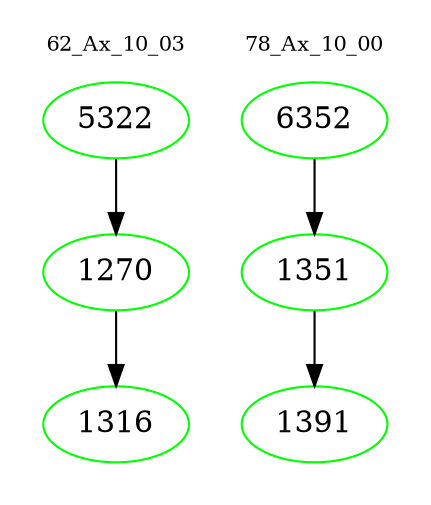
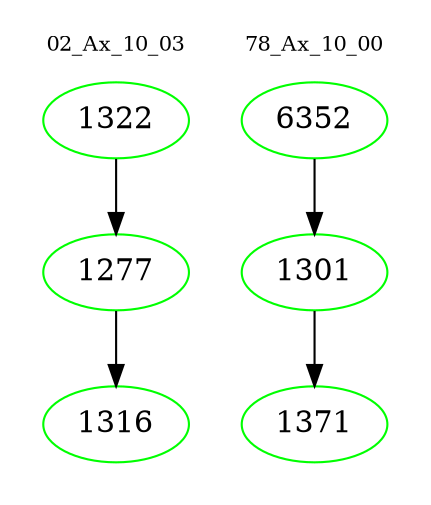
cluster "62_Ax_10_03": label "62_Ax_10_03" -> "02_Ax_10_03"
node "5322": label "5322" -> "1322"
node "1270": label "1270" -> "1277"
node "1351": label "1351" -> "1301"
node "1391": label "1391" -> "1371"
